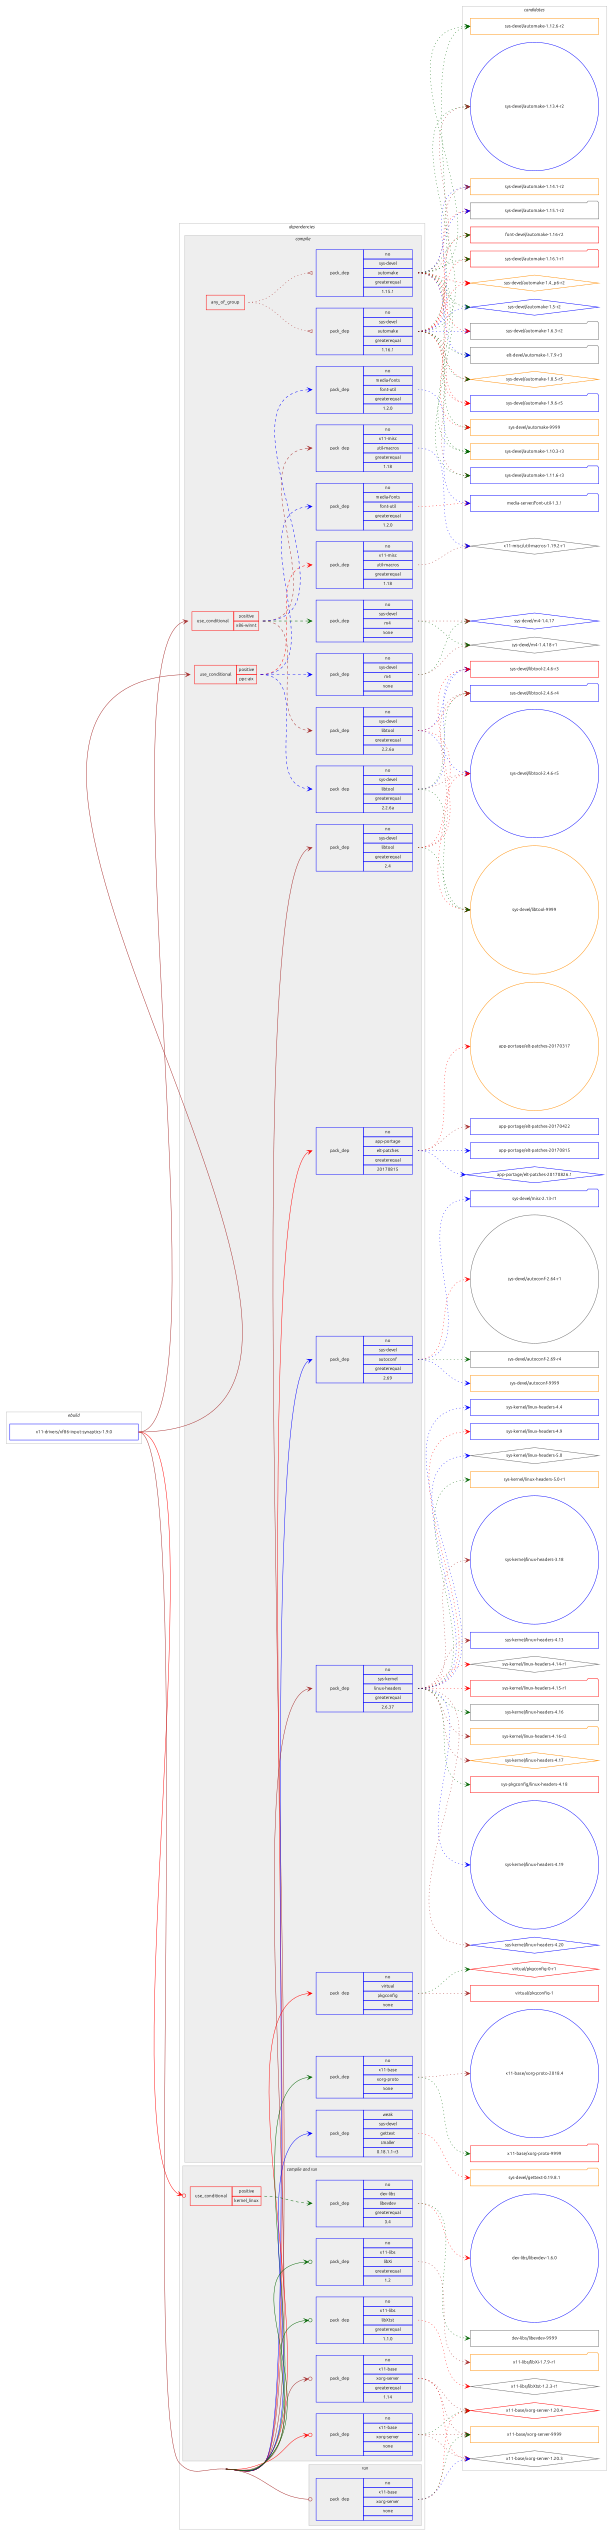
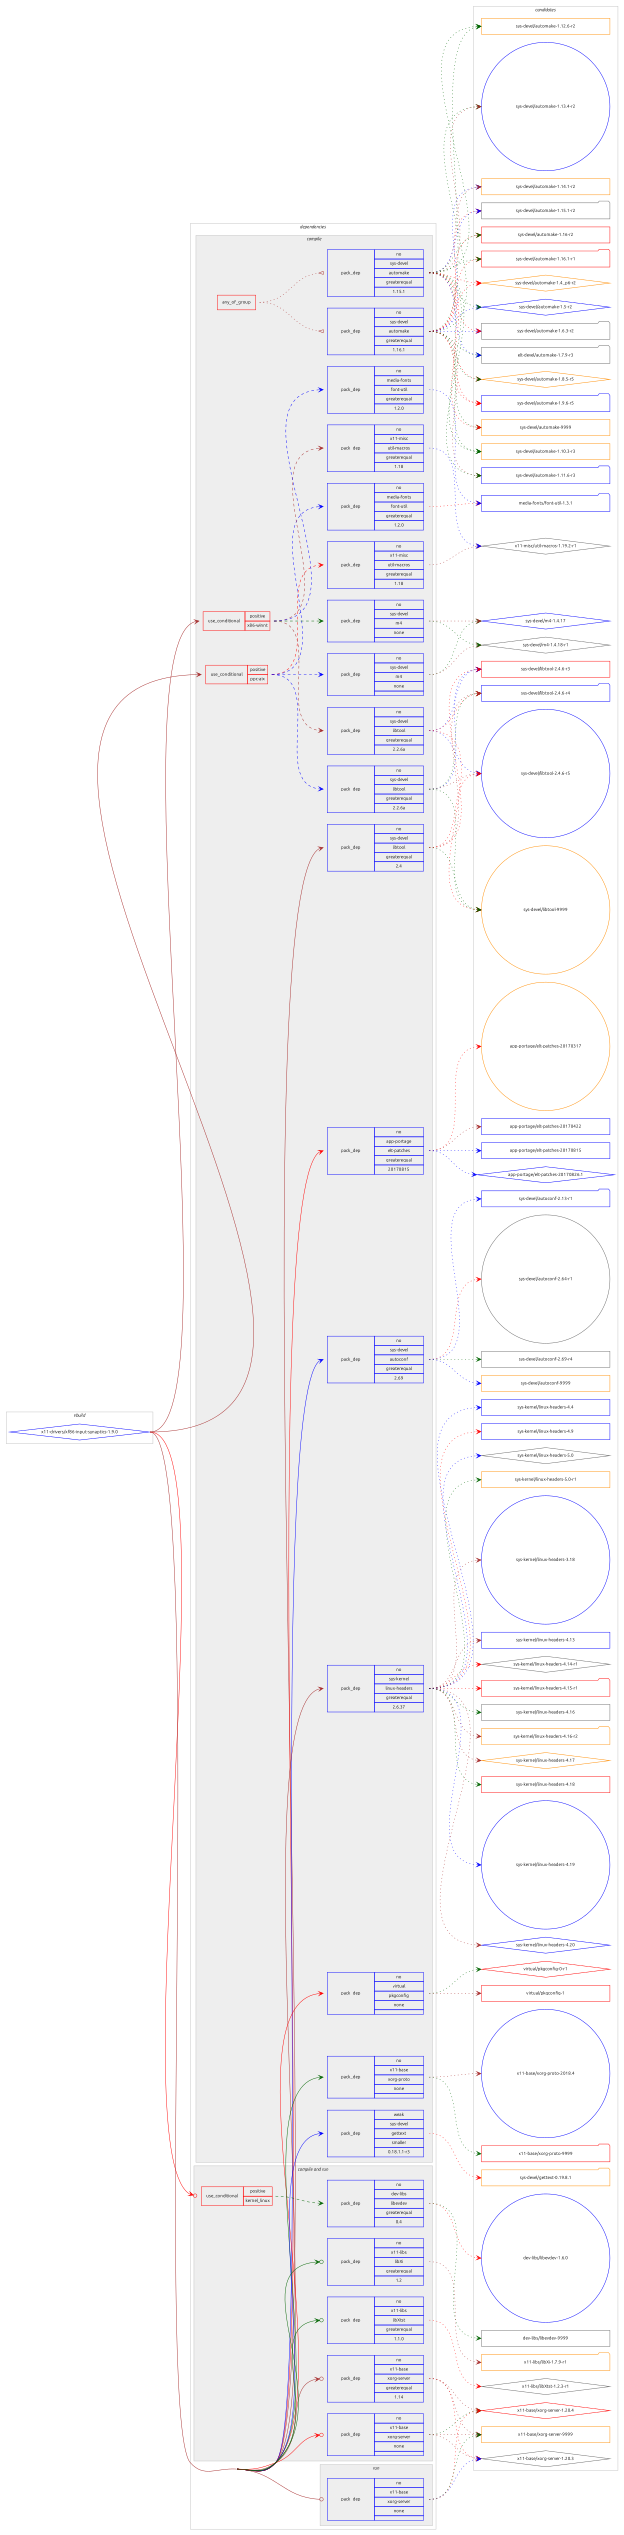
node "font-devel/automake-1.16-r2": label "font-devel/automake-1.16-r2" -> "sys-devel/automake-1.16-r2"
node "media-server/font-util-1.3.1": label "media-server/font-util-1.3.1" -> "media-fonts/font-util-1.3.1"
node "sys-devel/misc-2.13-r1": label "sys-devel/misc-2.13-r1" -> "sys-devel/autoconf-2.13-r1"
node "x11-drivers/xf86-input-synaptics-1.9.0": shape box -> diamond
node "sys-pkgconfig/linux-headers-4.18": label "sys-pkgconfig/linux-headers-4.18" -> "sys-kernel/linux-headers-4.18"
